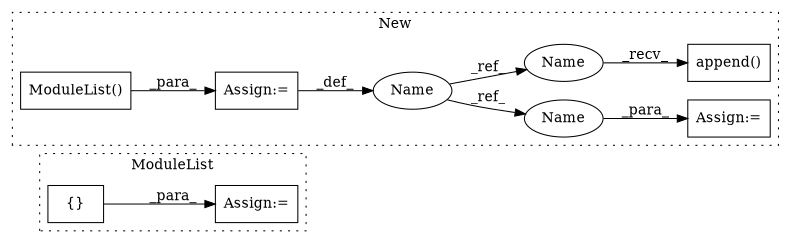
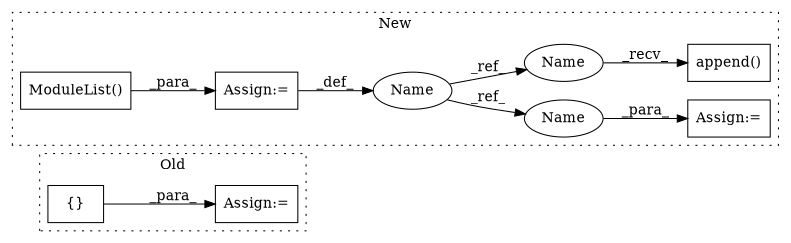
cluster "ModuleList": label "ModuleList" -> "Old"
